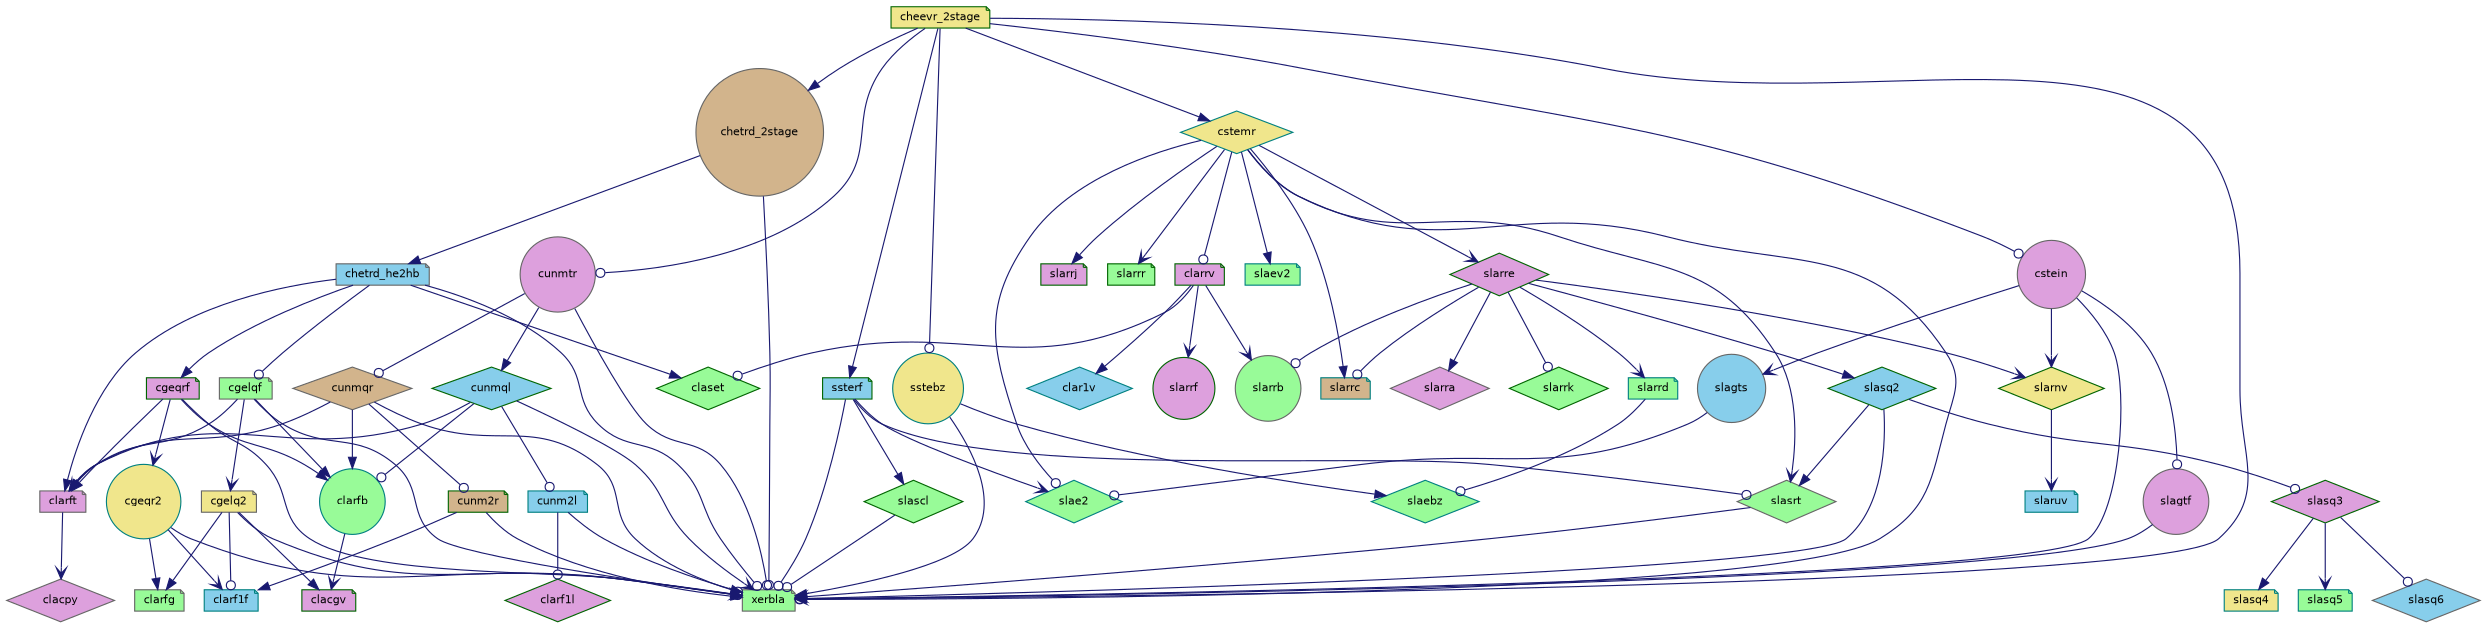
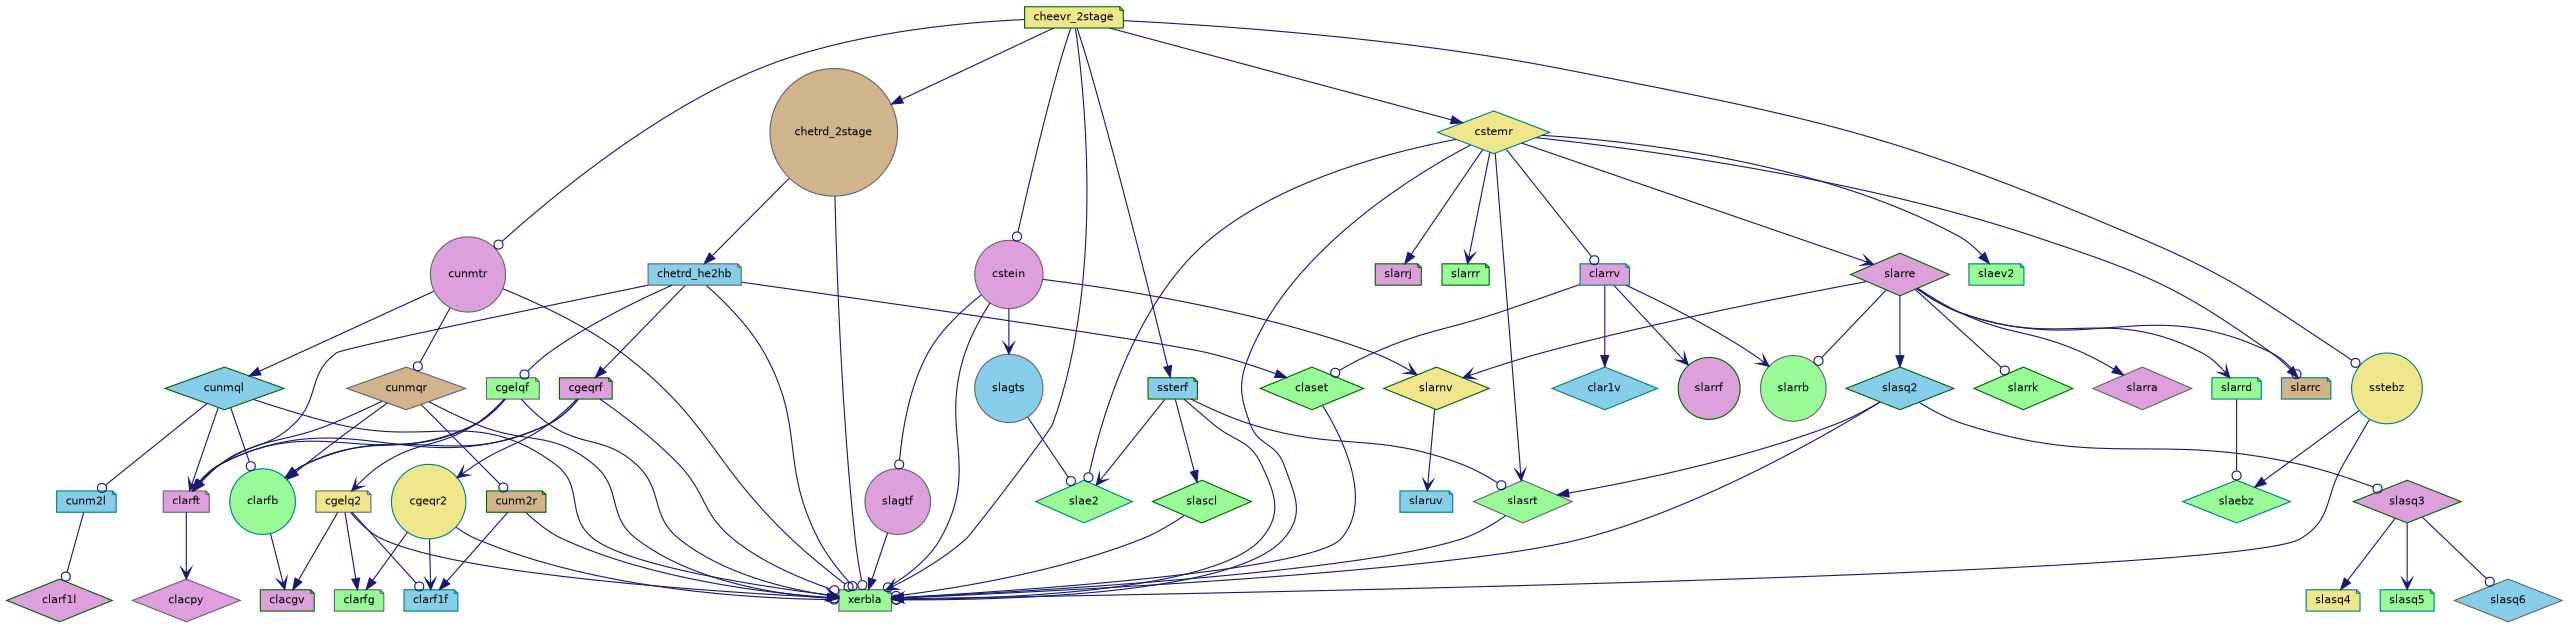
node "clarrv": color darkgreen -> teal
edge "cunm2l" -> "xerbla": now "claset" -> "xerbla"
